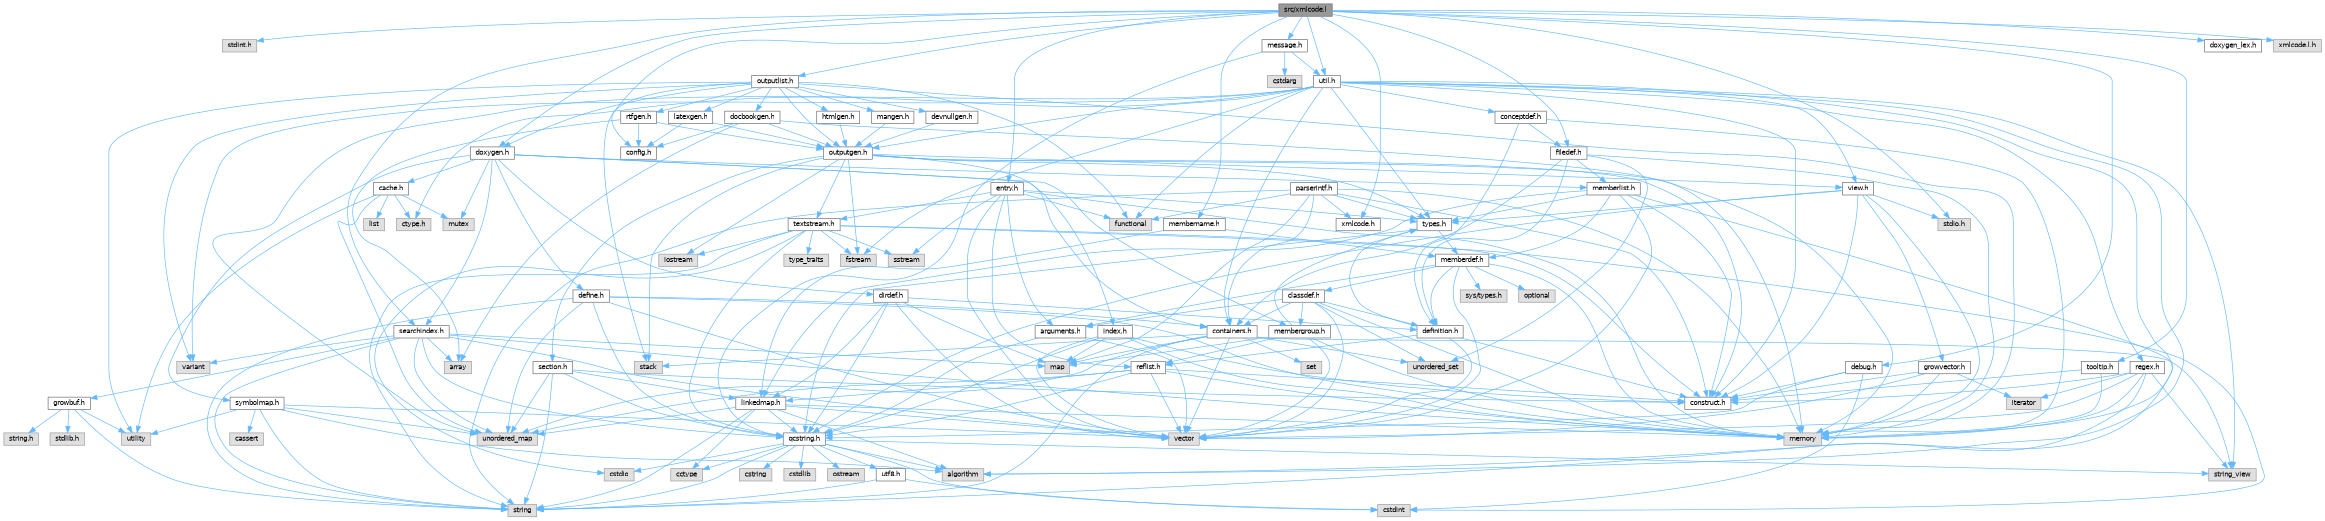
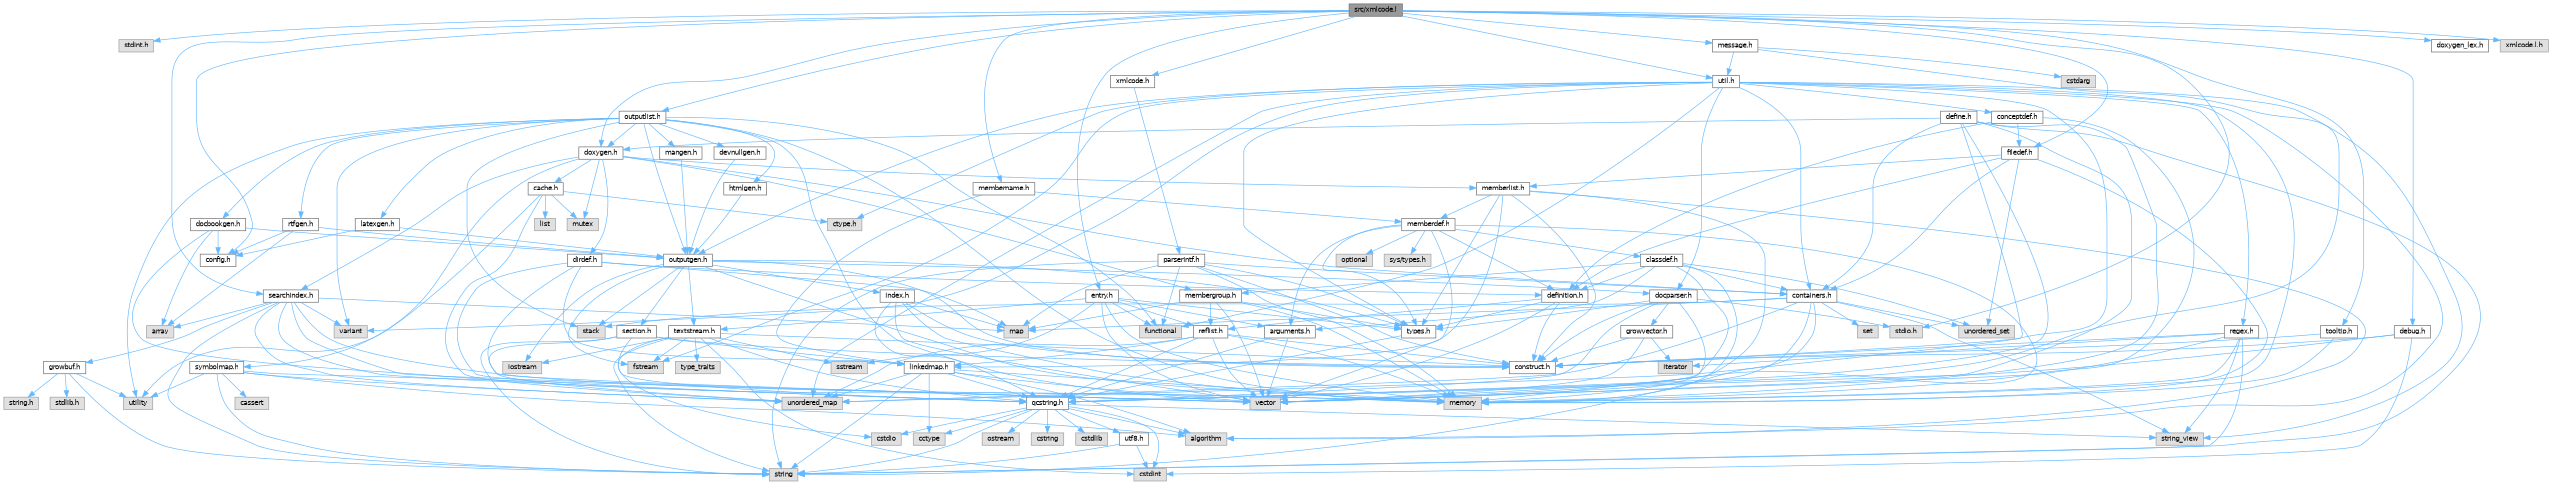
node "view.h": label "view.h" -> "docparser.h"
edge "parserintf.h" -> "xmlcode.h": reversed
edge "doxygen.h" -> "define.h": reversed
edge "types.h" -> "memberdef.h": reversed
edge "outputlist.h" -> "vector": added
edge "growvector.h" -> "memory": removed
